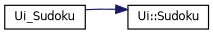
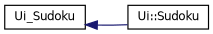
edge "Ui_Sudoku" -> "Ui::Sudoku": reversed
